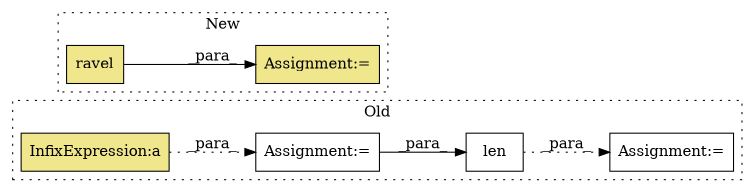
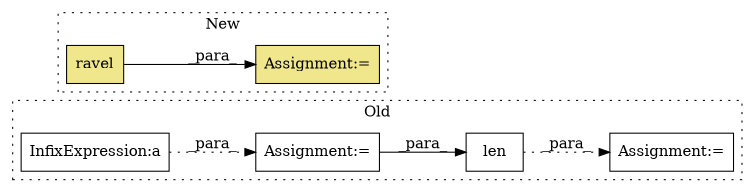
node "InfixExpression:a": fillcolor khaki -> white
